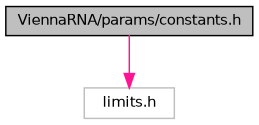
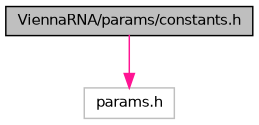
node "limits.h": label "limits.h" -> "params.h"
